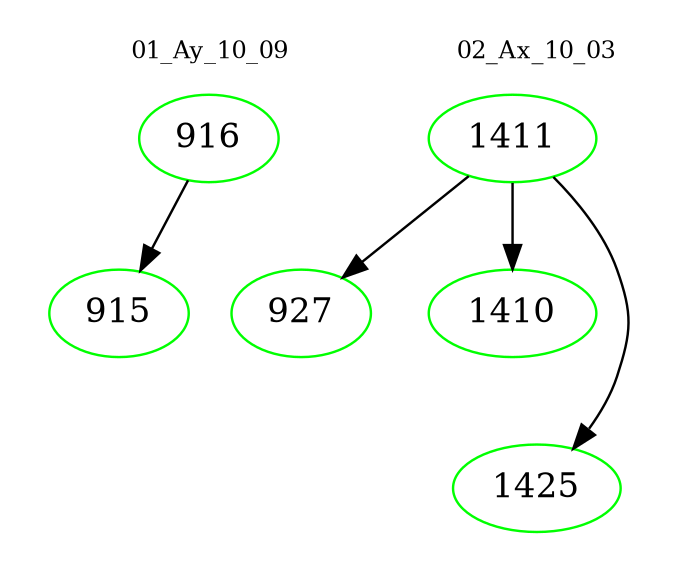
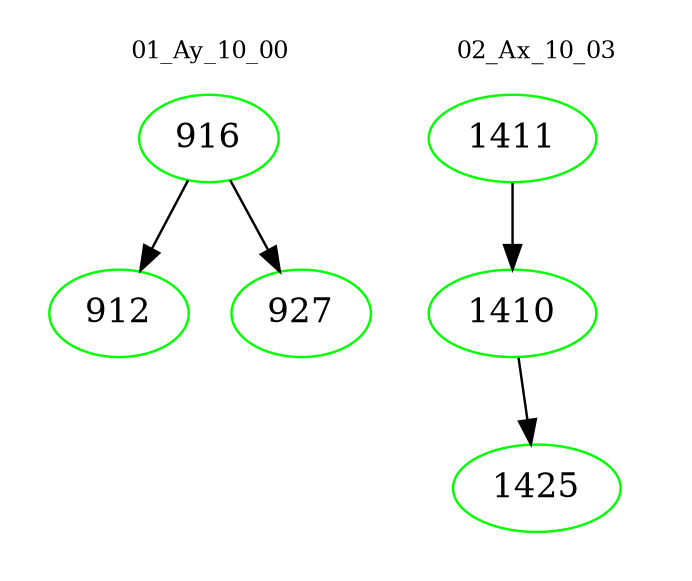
cluster "01_Ay_10_09": label "01_Ay_10_09" -> "01_Ay_10_00"
edge "1411" -> "927": now "916" -> "927"
edge "1411" -> "1425": now "1410" -> "1425"
node "915": label "915" -> "912"
